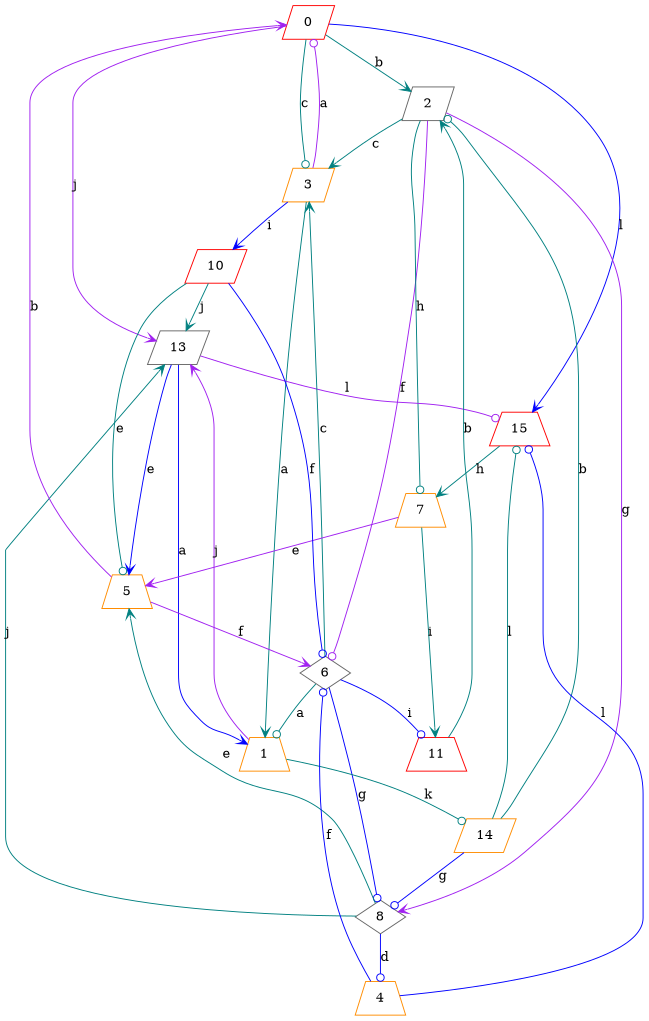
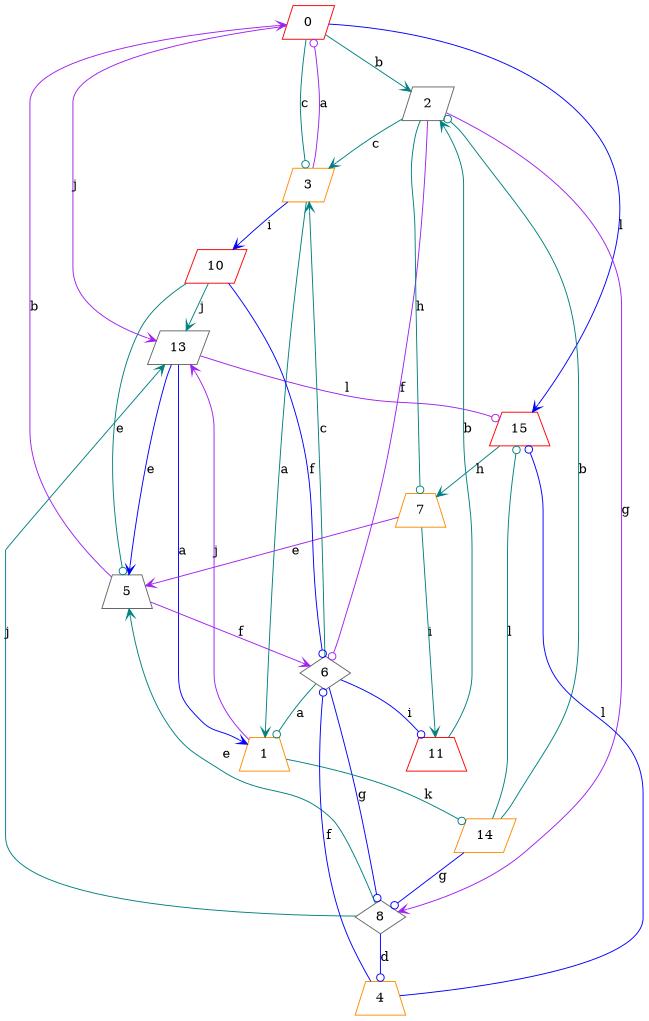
node "5": color darkorange -> gray40
